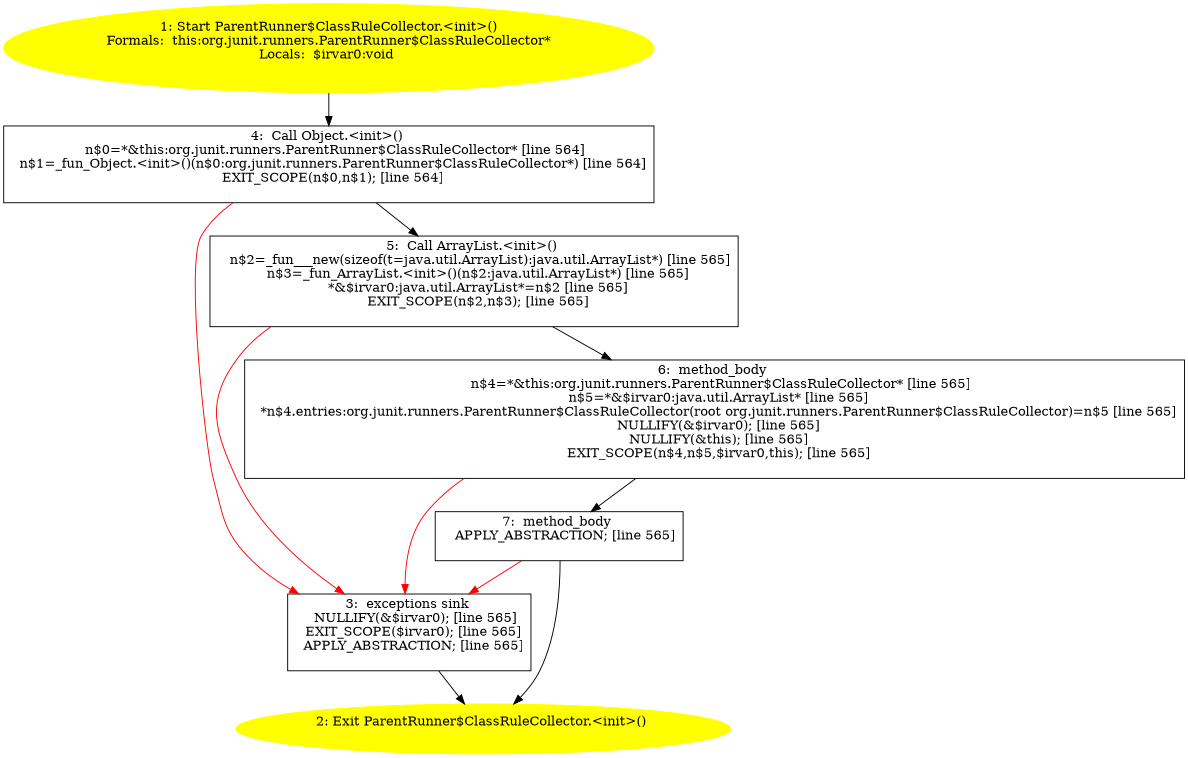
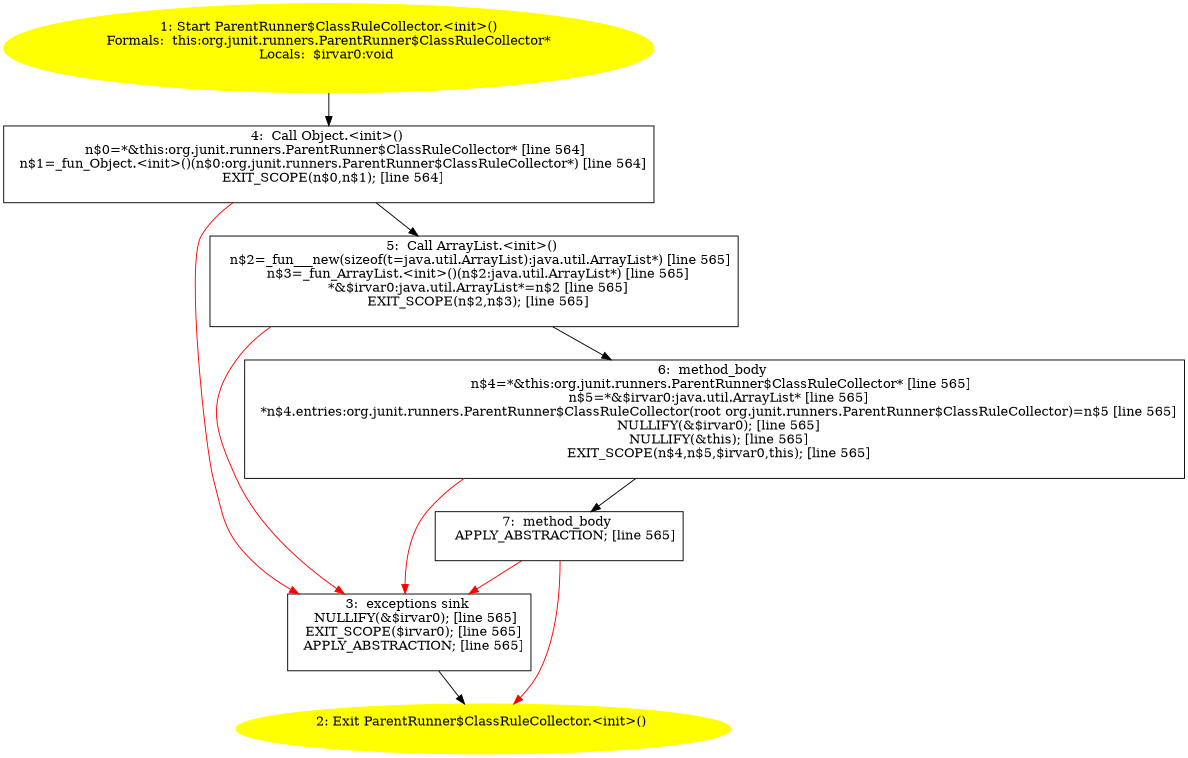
edge "7:  method_body APPLY_ABSTRACTION; [line 565]" -> "2: Exit ParentRunner$ClassRuleCollector.<init>()": color black -> red
